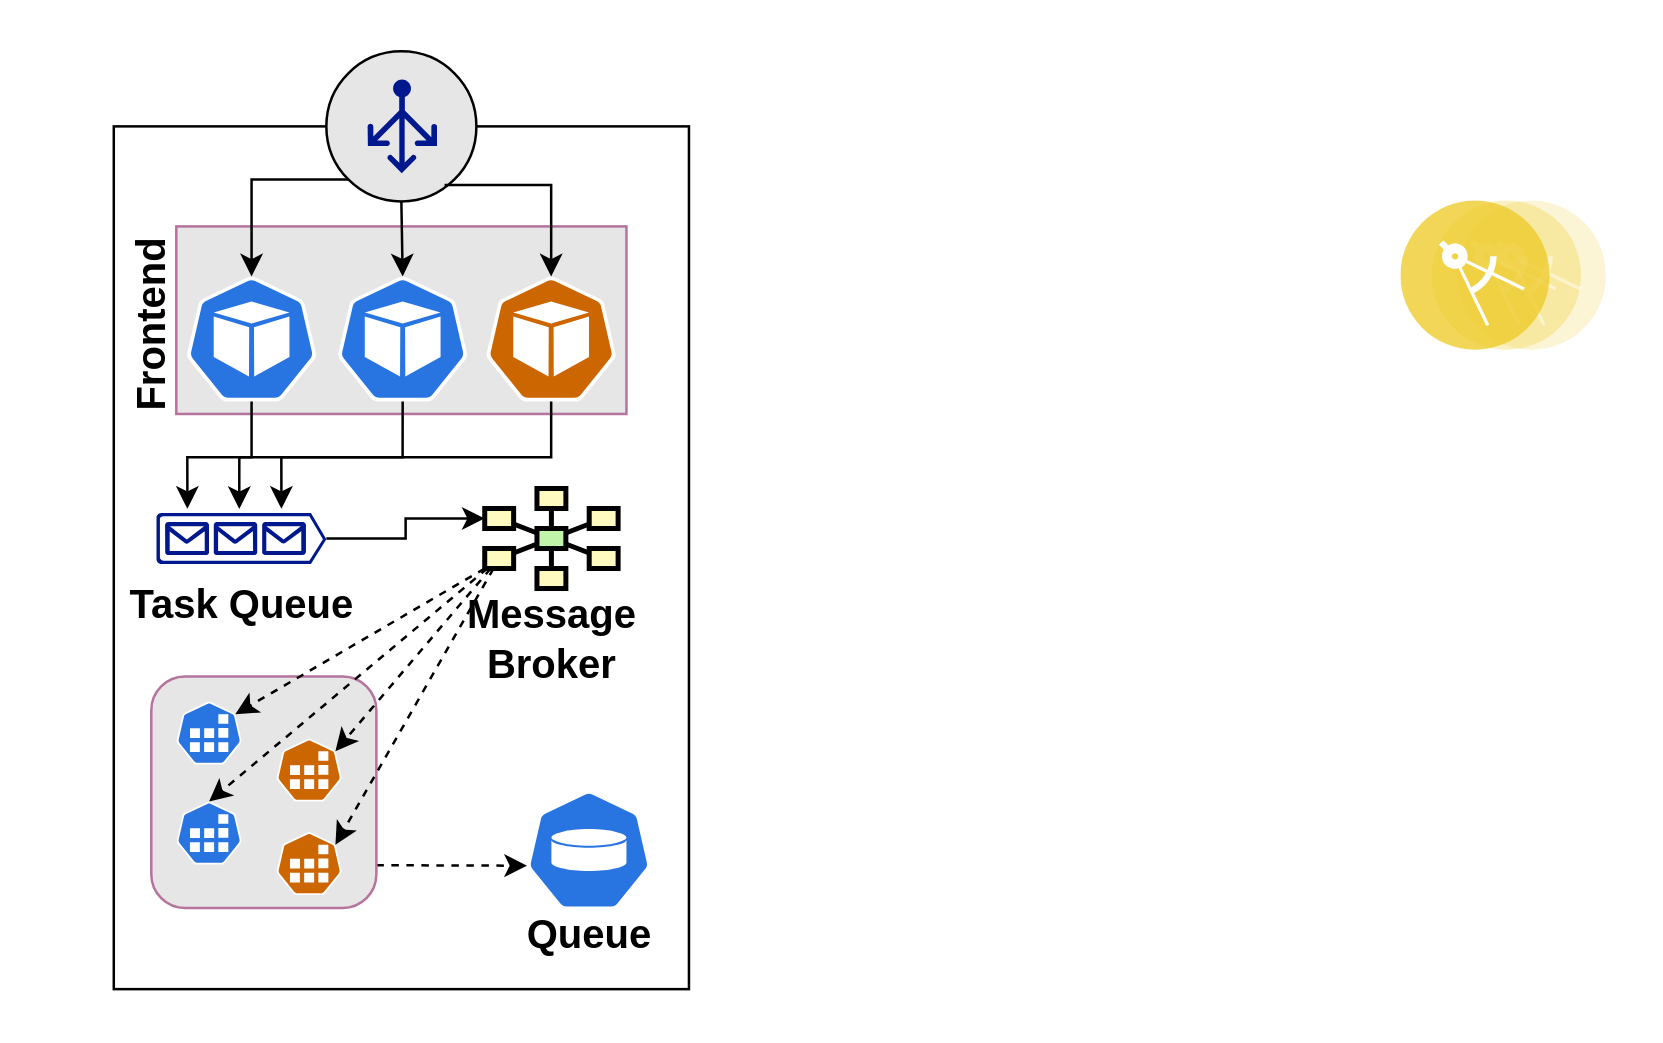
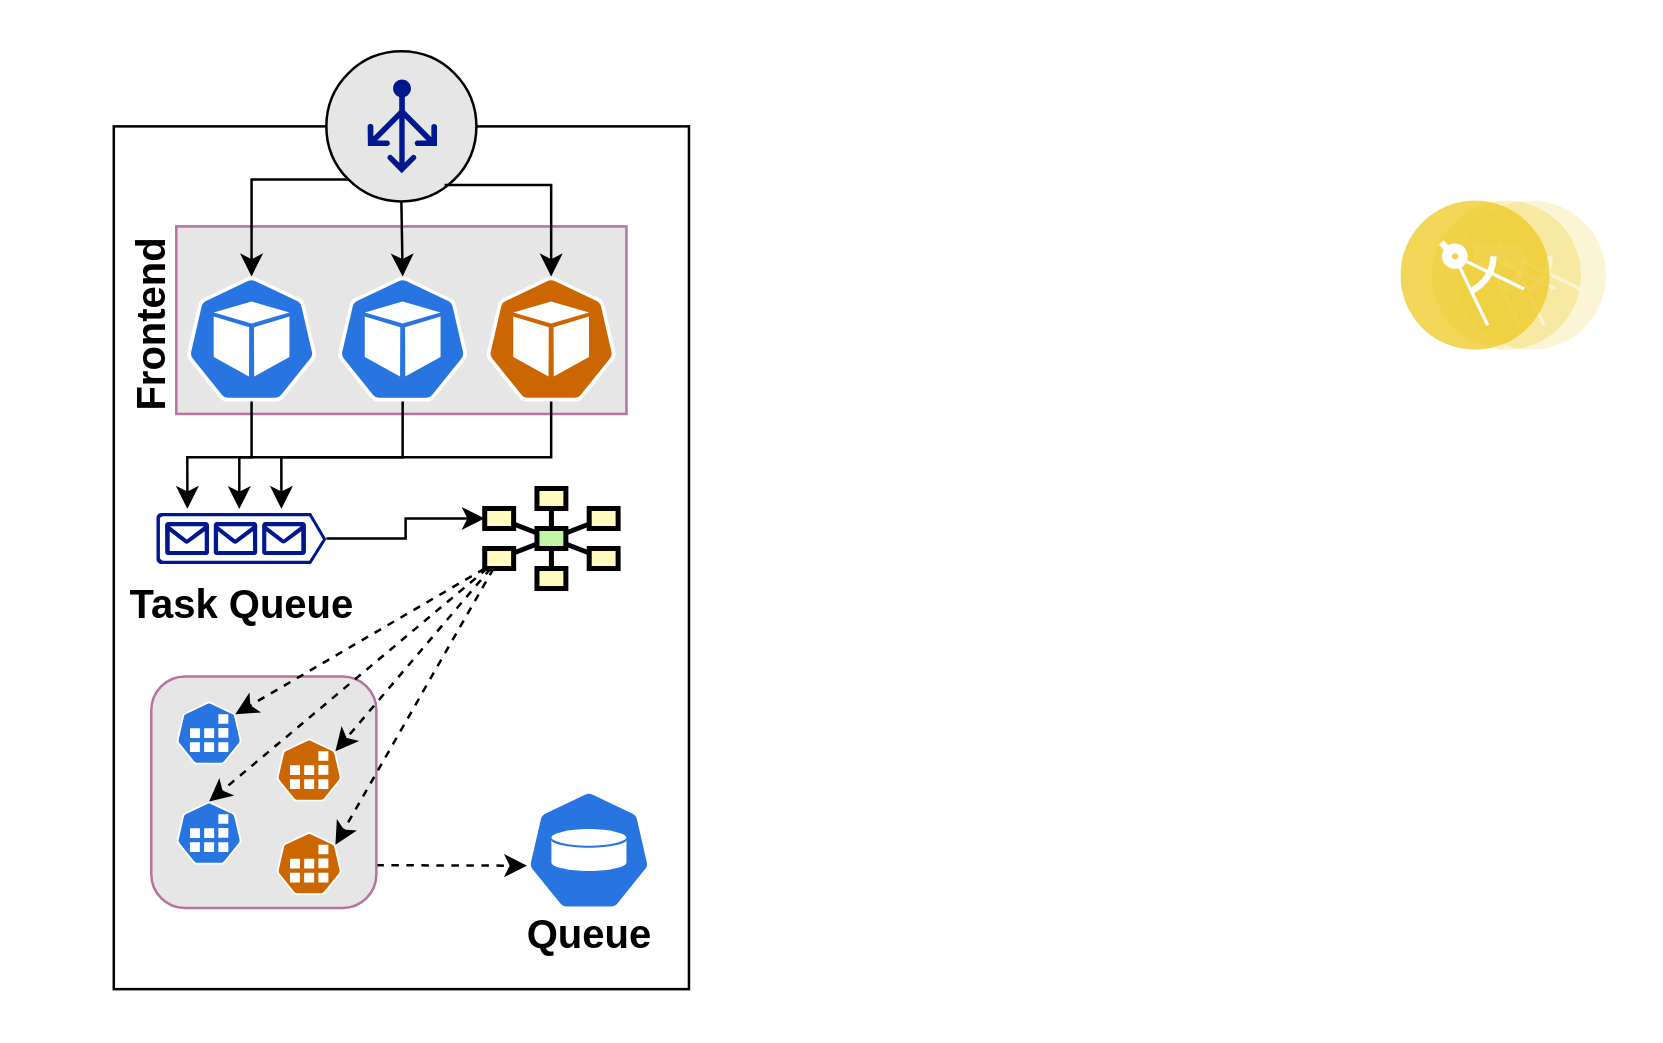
node "Message Broker": removed
